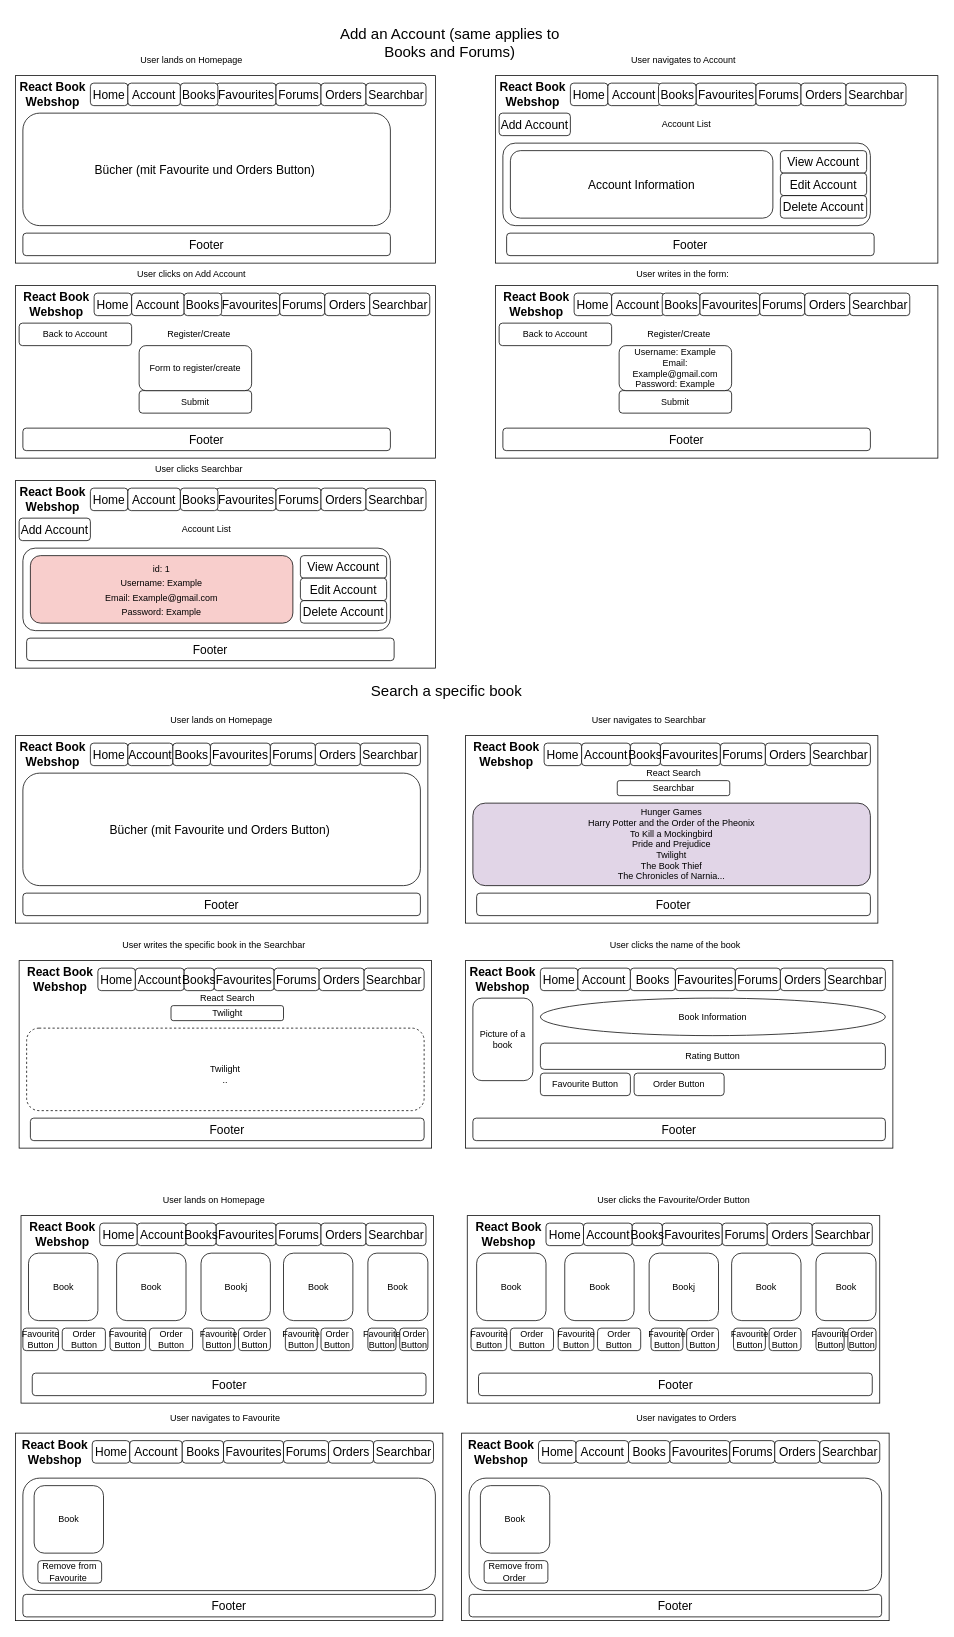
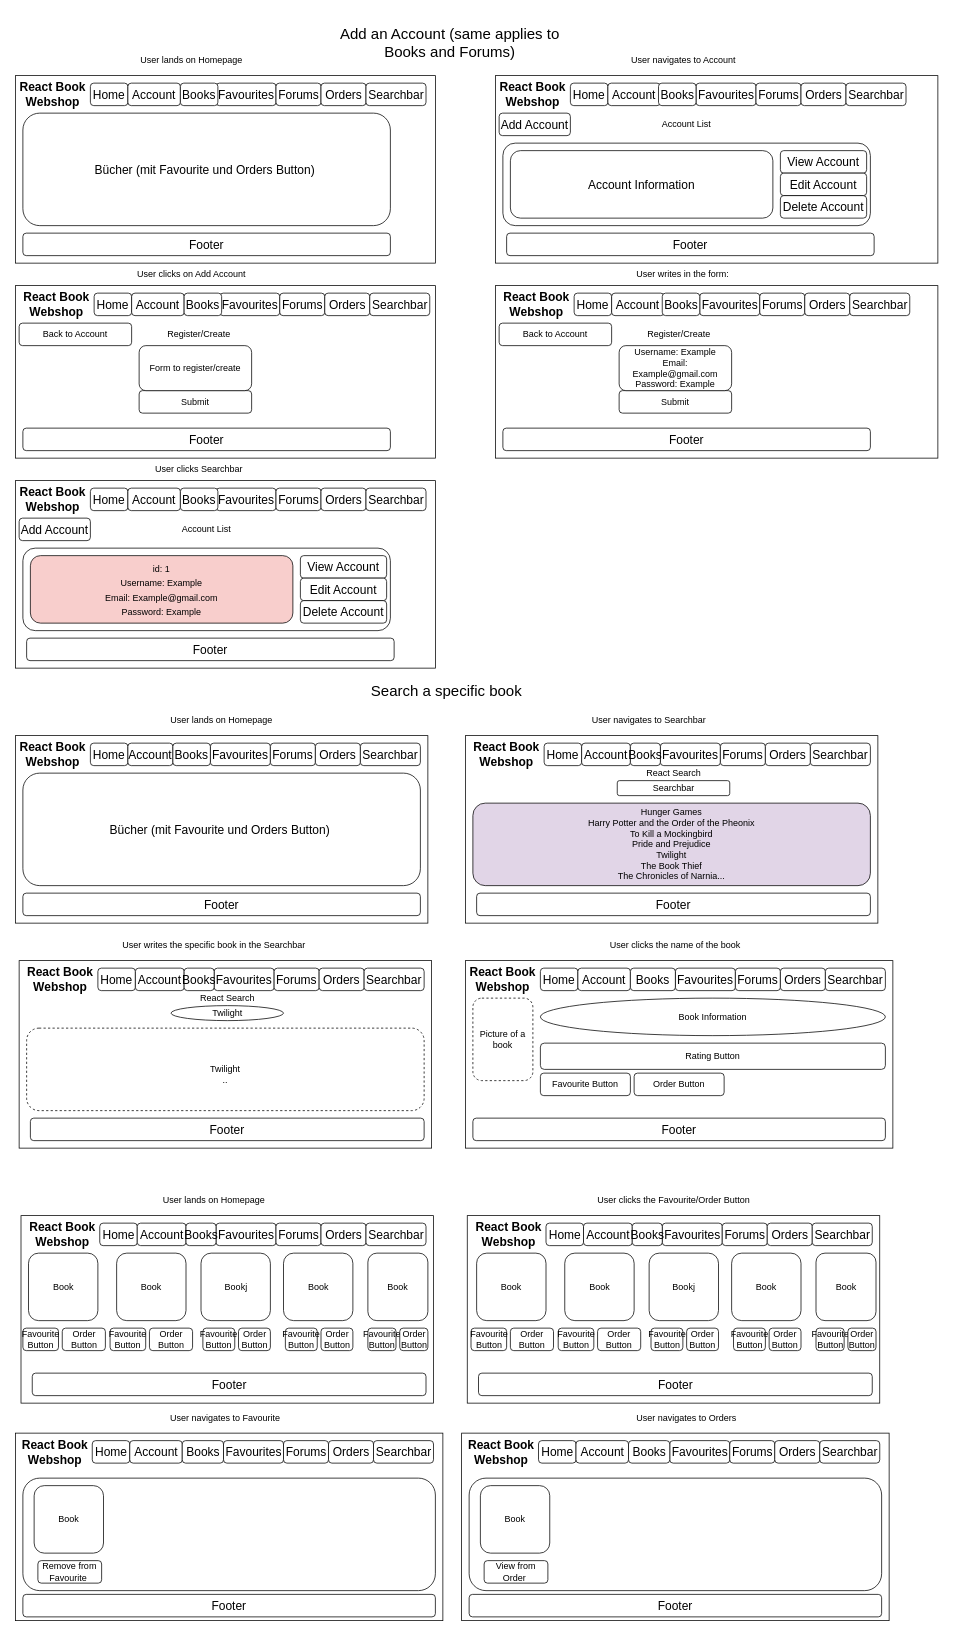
node "Twilight": shape rounded rectangle -> ellipse
node "Picture of a book": style solid -> dashed
node "Remove from Order": label "Remove from Order" -> "View from Order"
